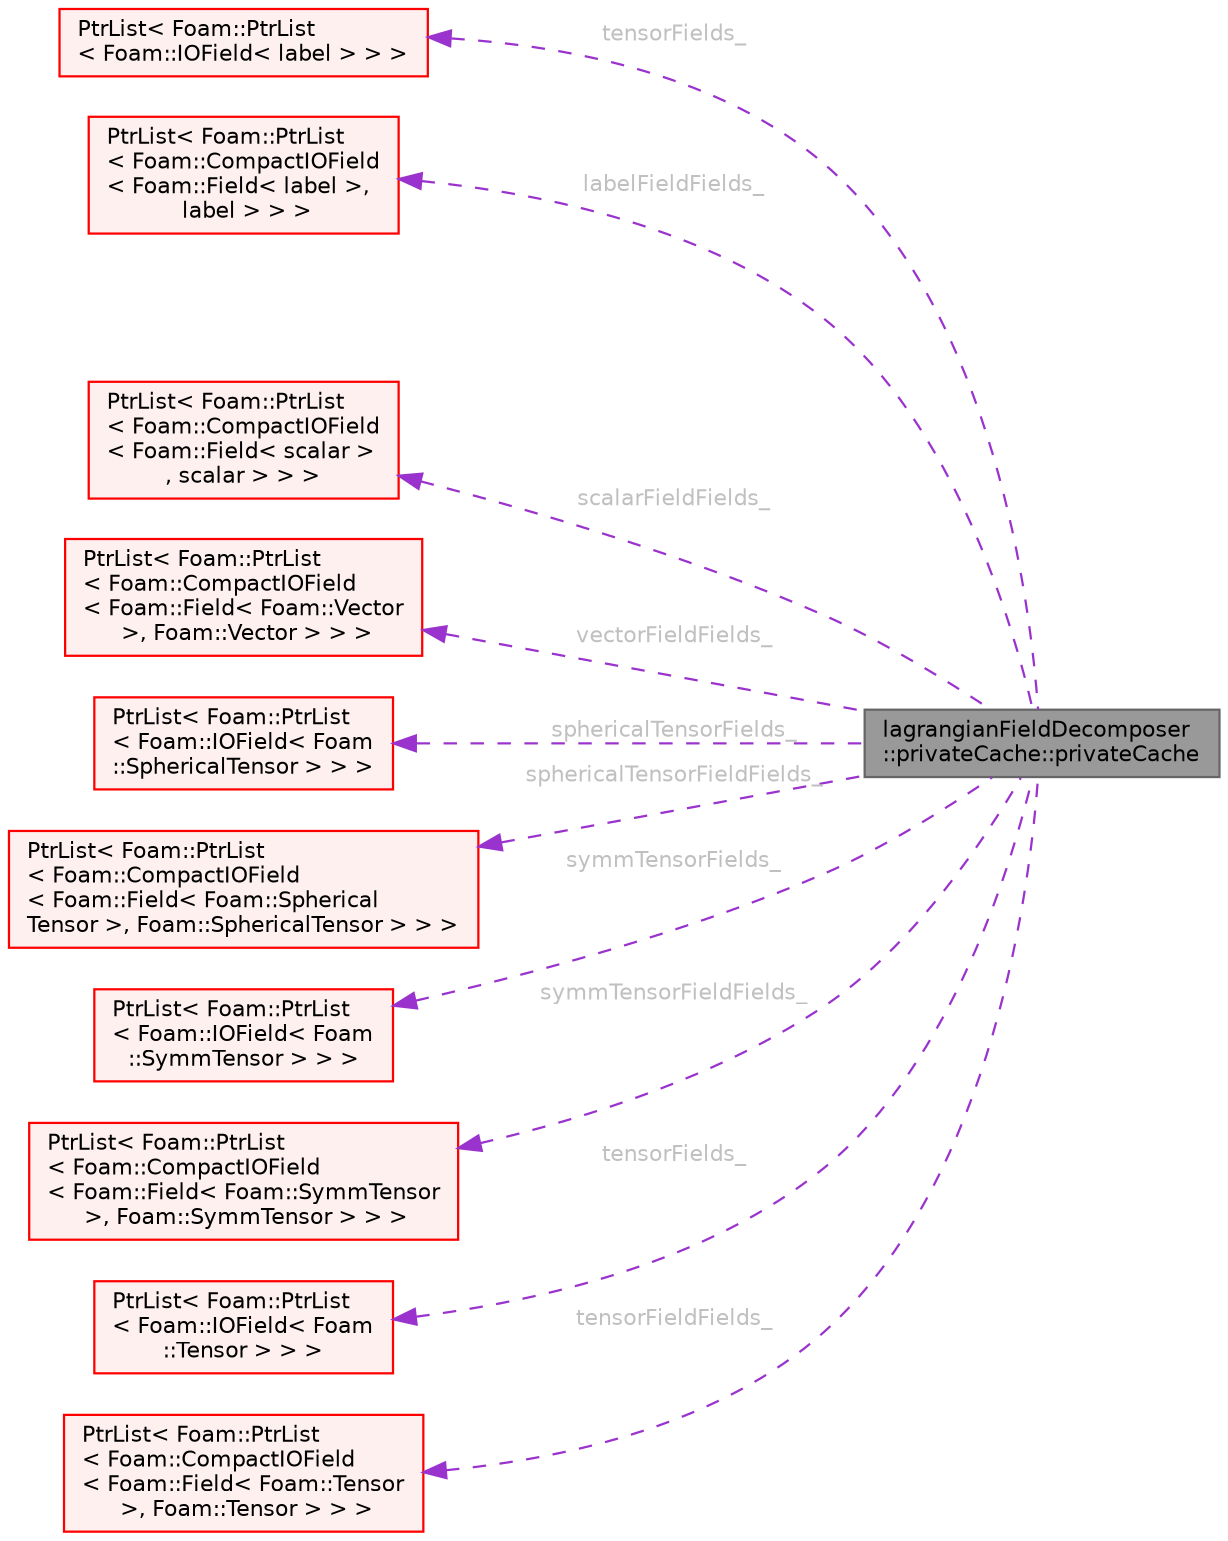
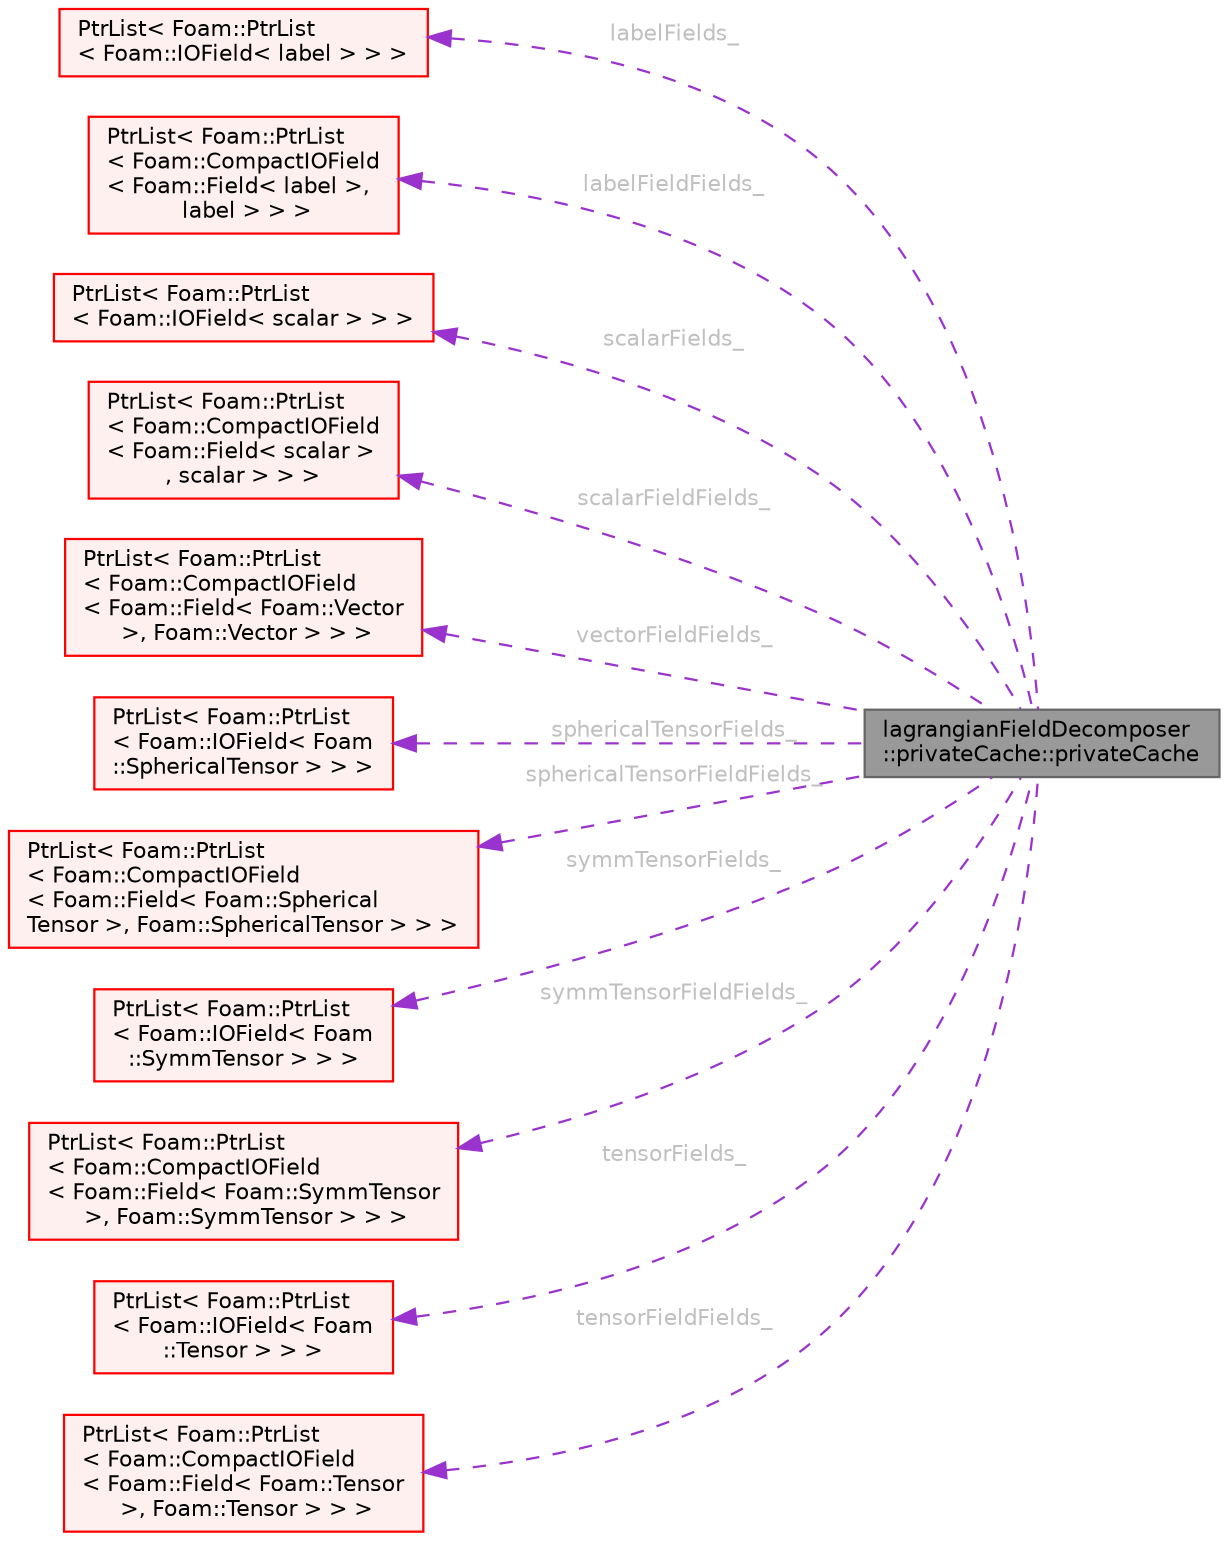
edge "lagrangianFieldDecomposer ::privateCache::privateCache" -> "PtrList< Foam::PtrList < Foam::IOField< label > > >": label " tensorFields_" -> " labelFields_"
node "PtrList< Foam::PtrList < Foam::IOField< scalar > > >": added
